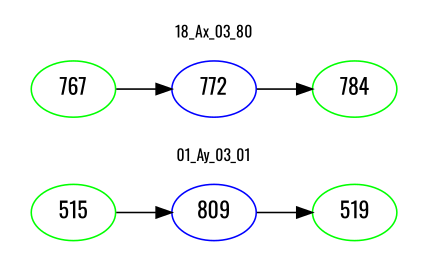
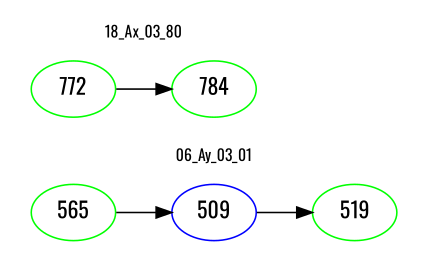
node "767": removed
node "772": color blue -> green
cluster "01_Ay_03_01": label "01_Ay_03_01" -> "06_Ay_03_01"
node "515": label "515" -> "565"
node "809": label "809" -> "509"
